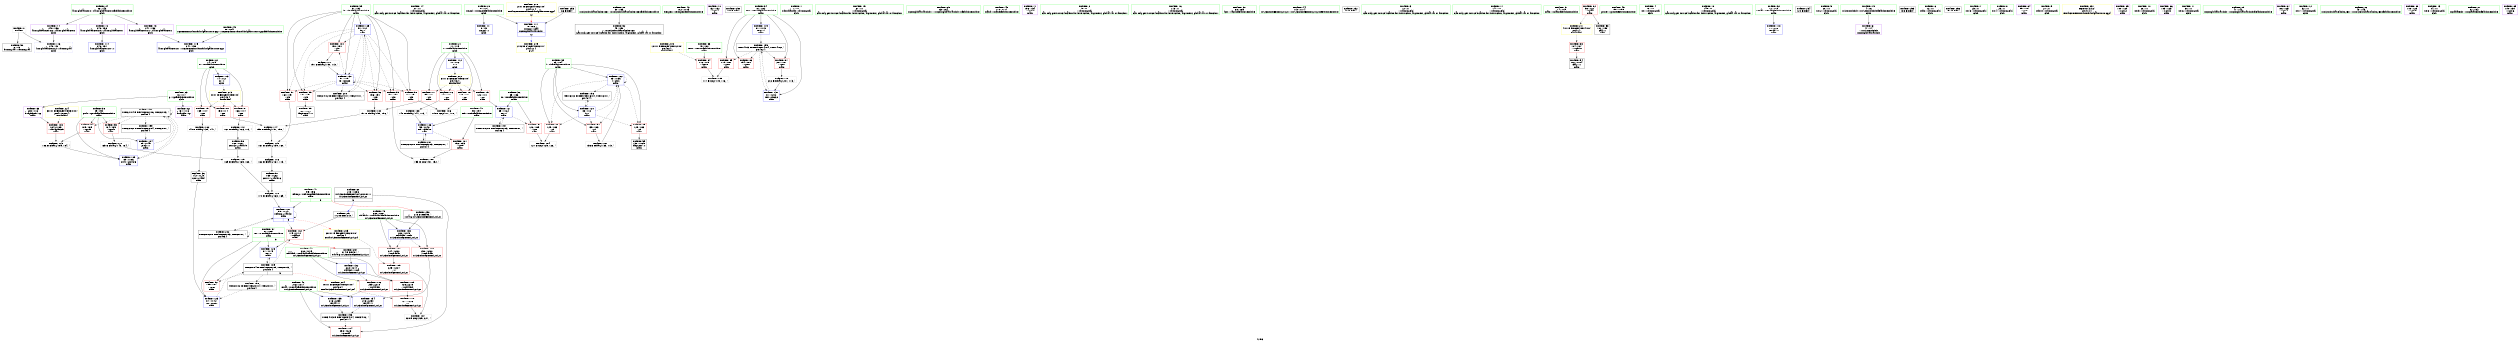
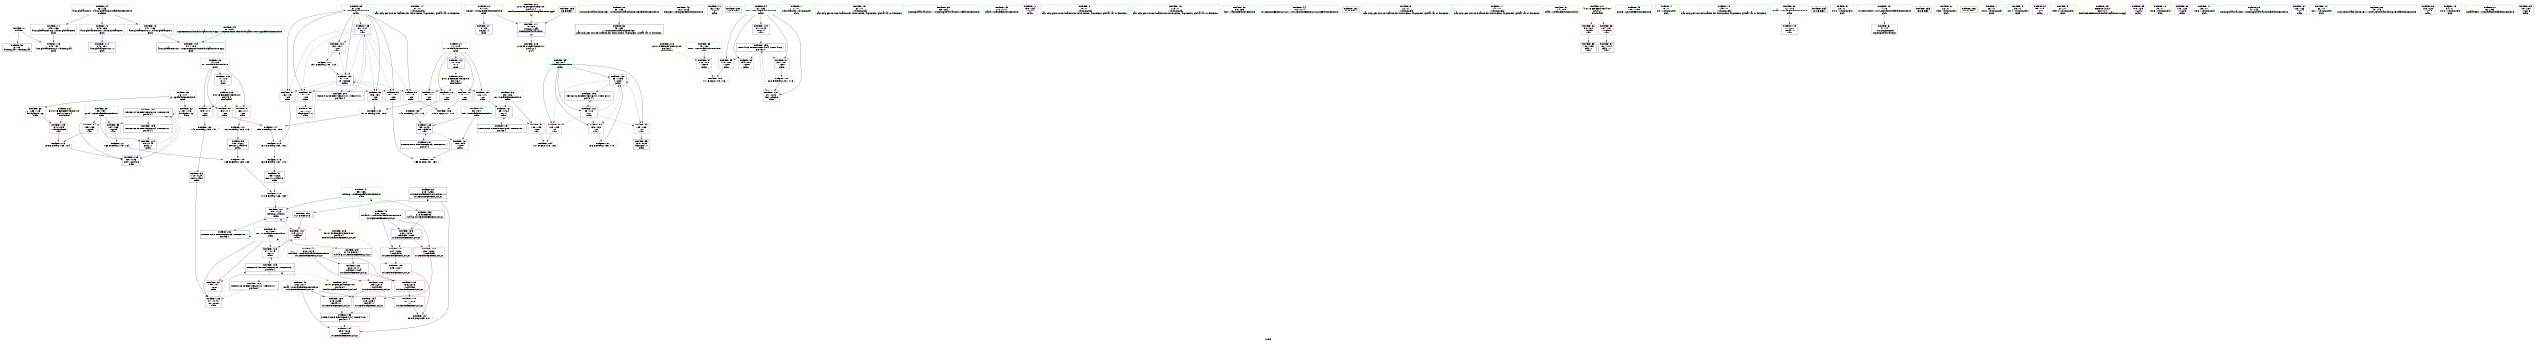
node "NodeID: 24": text "Glob" -> "NodeID"
edge "NodeID: 82" -> "NodeID: 211": reversed
